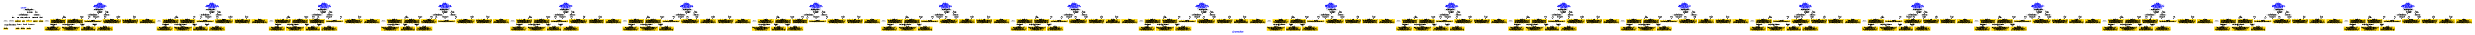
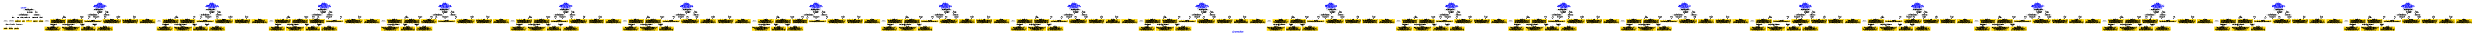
node "Nationality": removed
